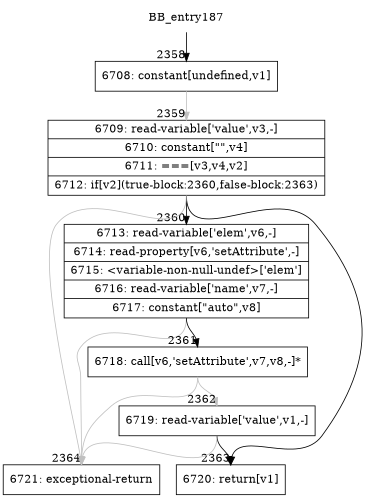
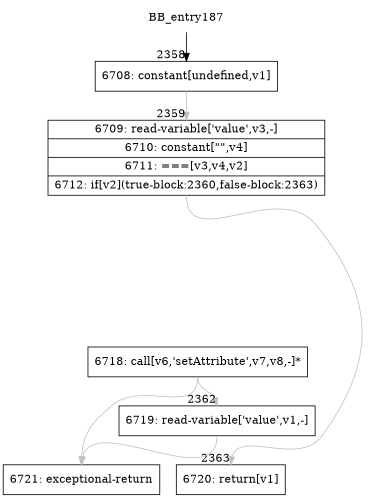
edge "6709: read-variable['value',v3,-]" -> "6721: exceptional-return": removed
node "6713: read-variable['elem',v6,-]": removed
edge "6709: read-variable['value',v3,-]" -> "6720: return[v1]": color black -> gray
edge "6719: read-variable['value',v1,-]" -> "6720: return[v1]": removed
